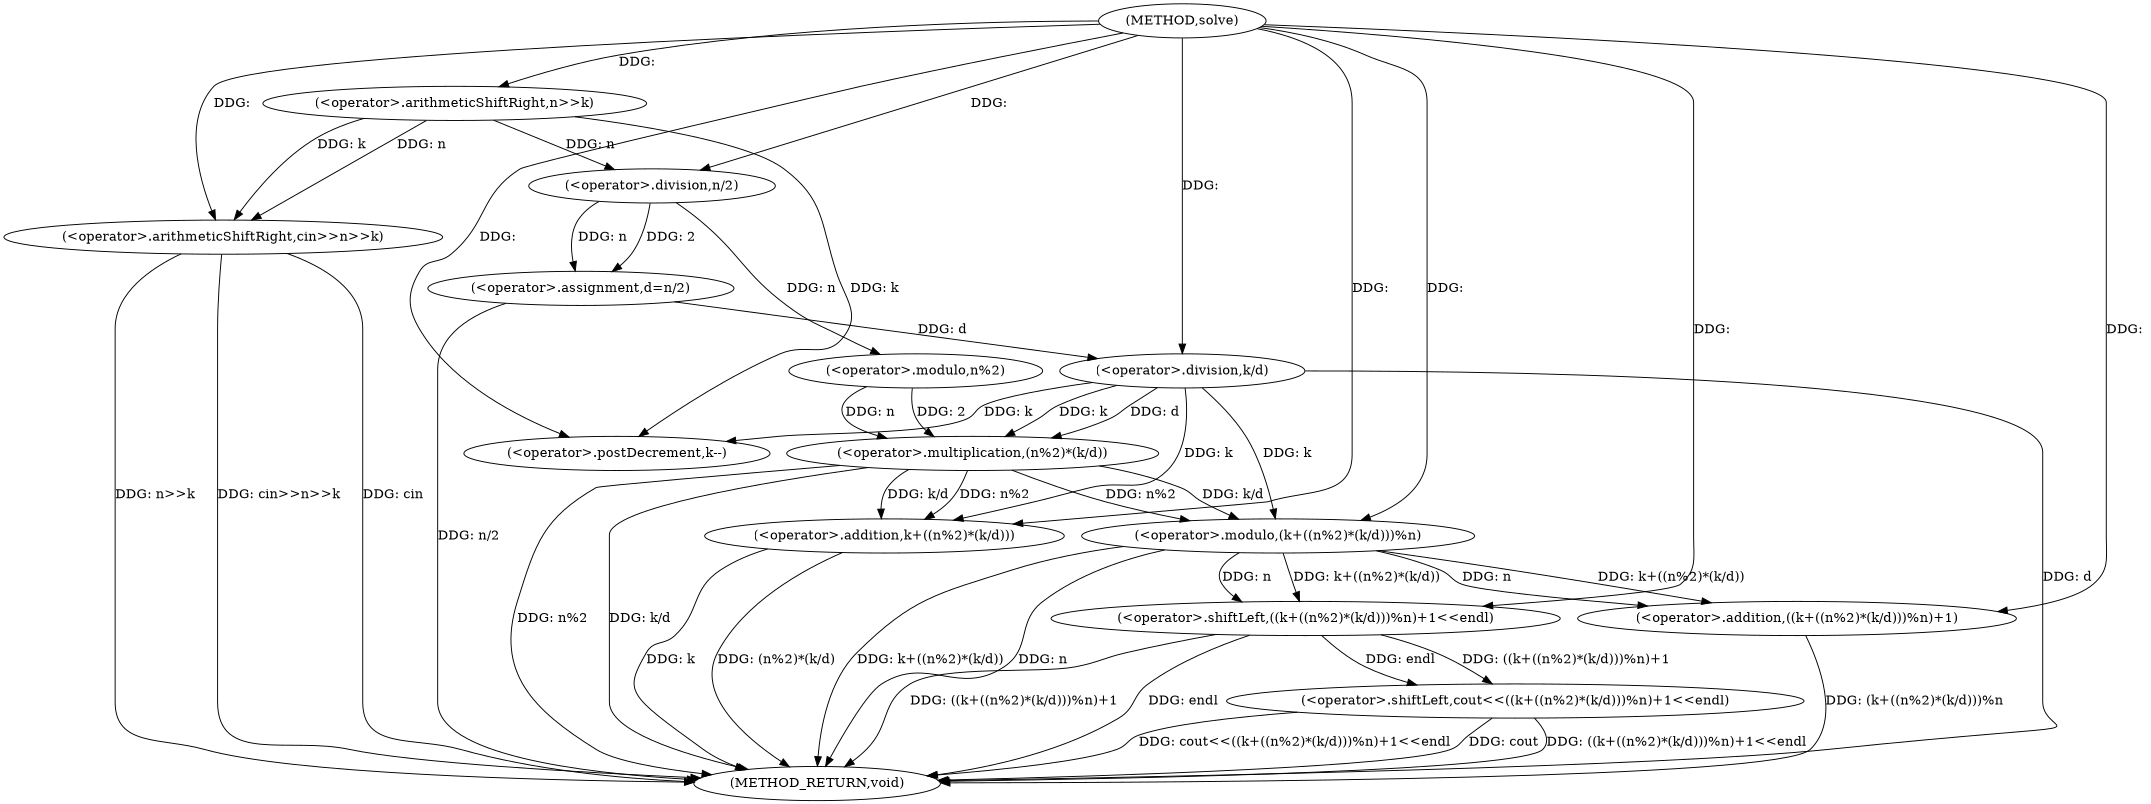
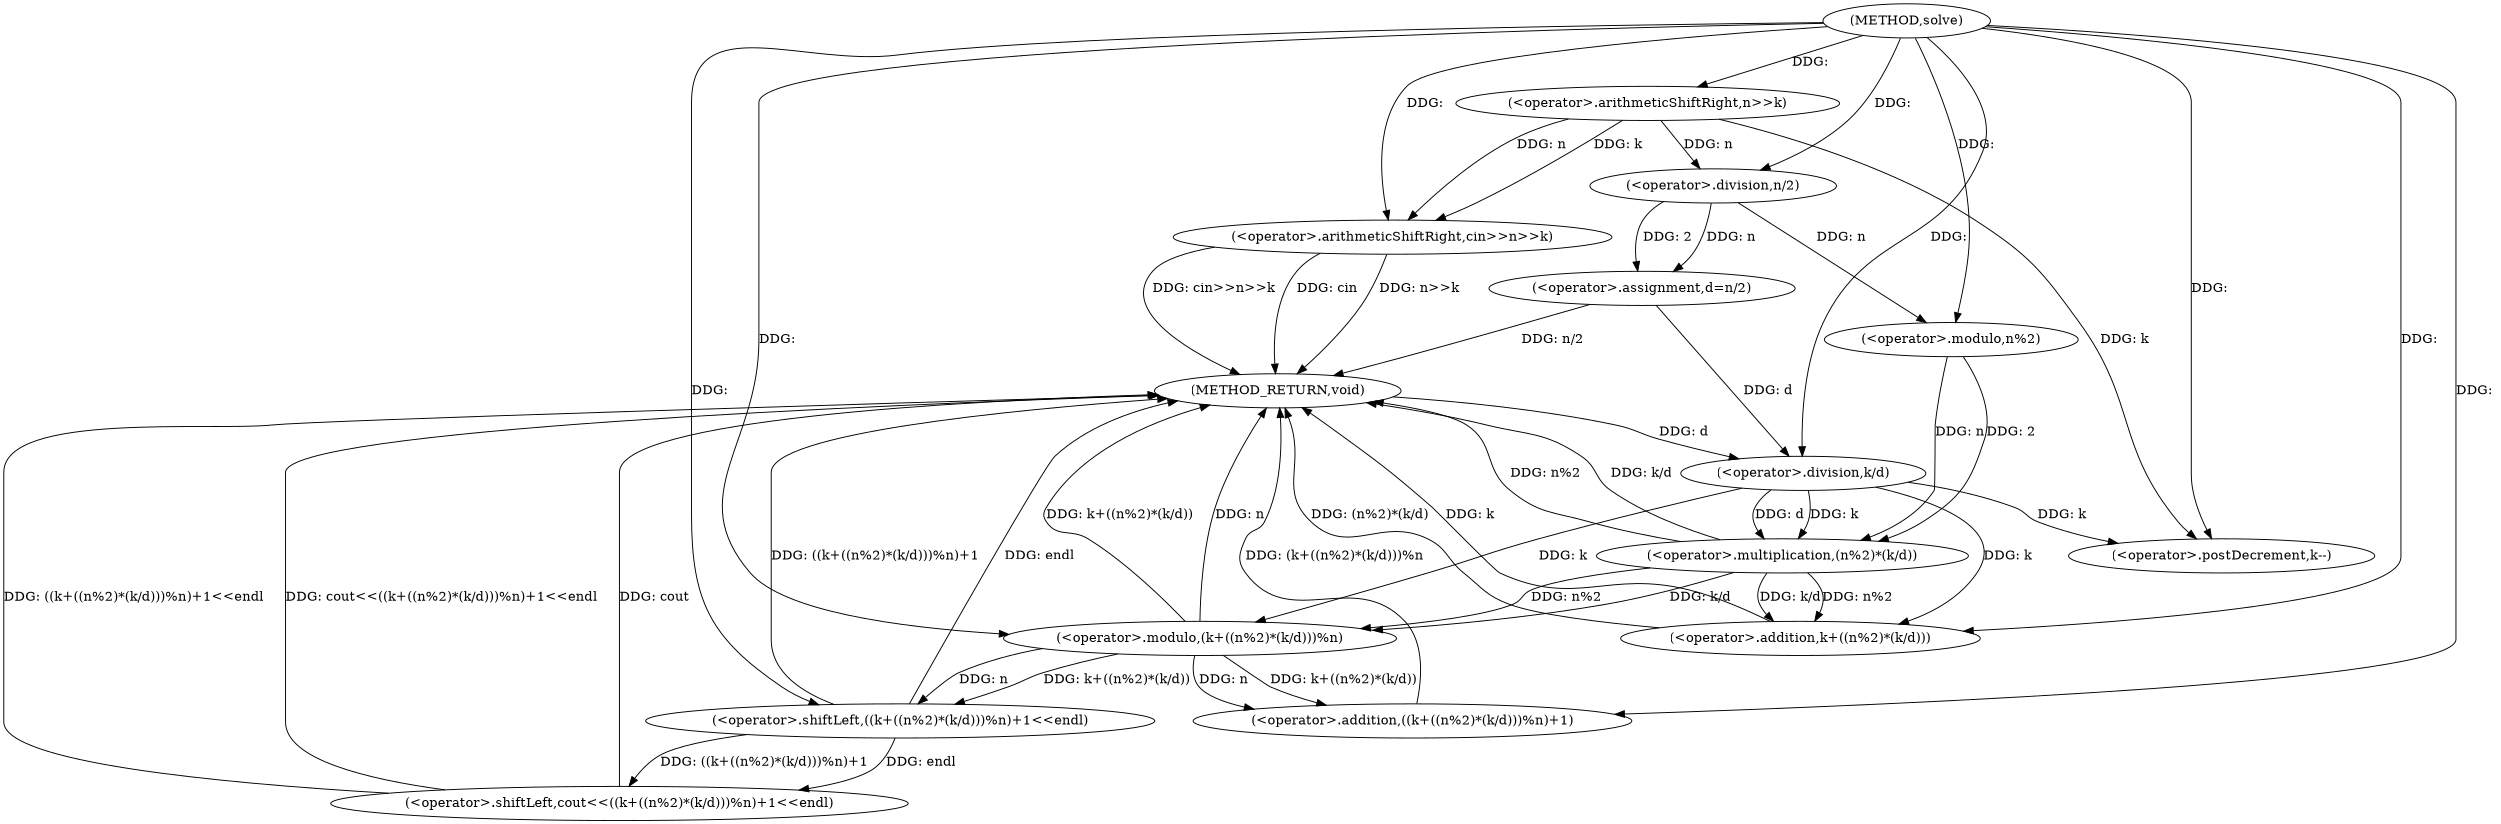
edge "(METHOD,solve)" -> "(<operator>.modulo,n%2)": added, label "DDG:"
edge "(<operator>.division,k/d)" -> "(METHOD_RETURN,void)": reversed
